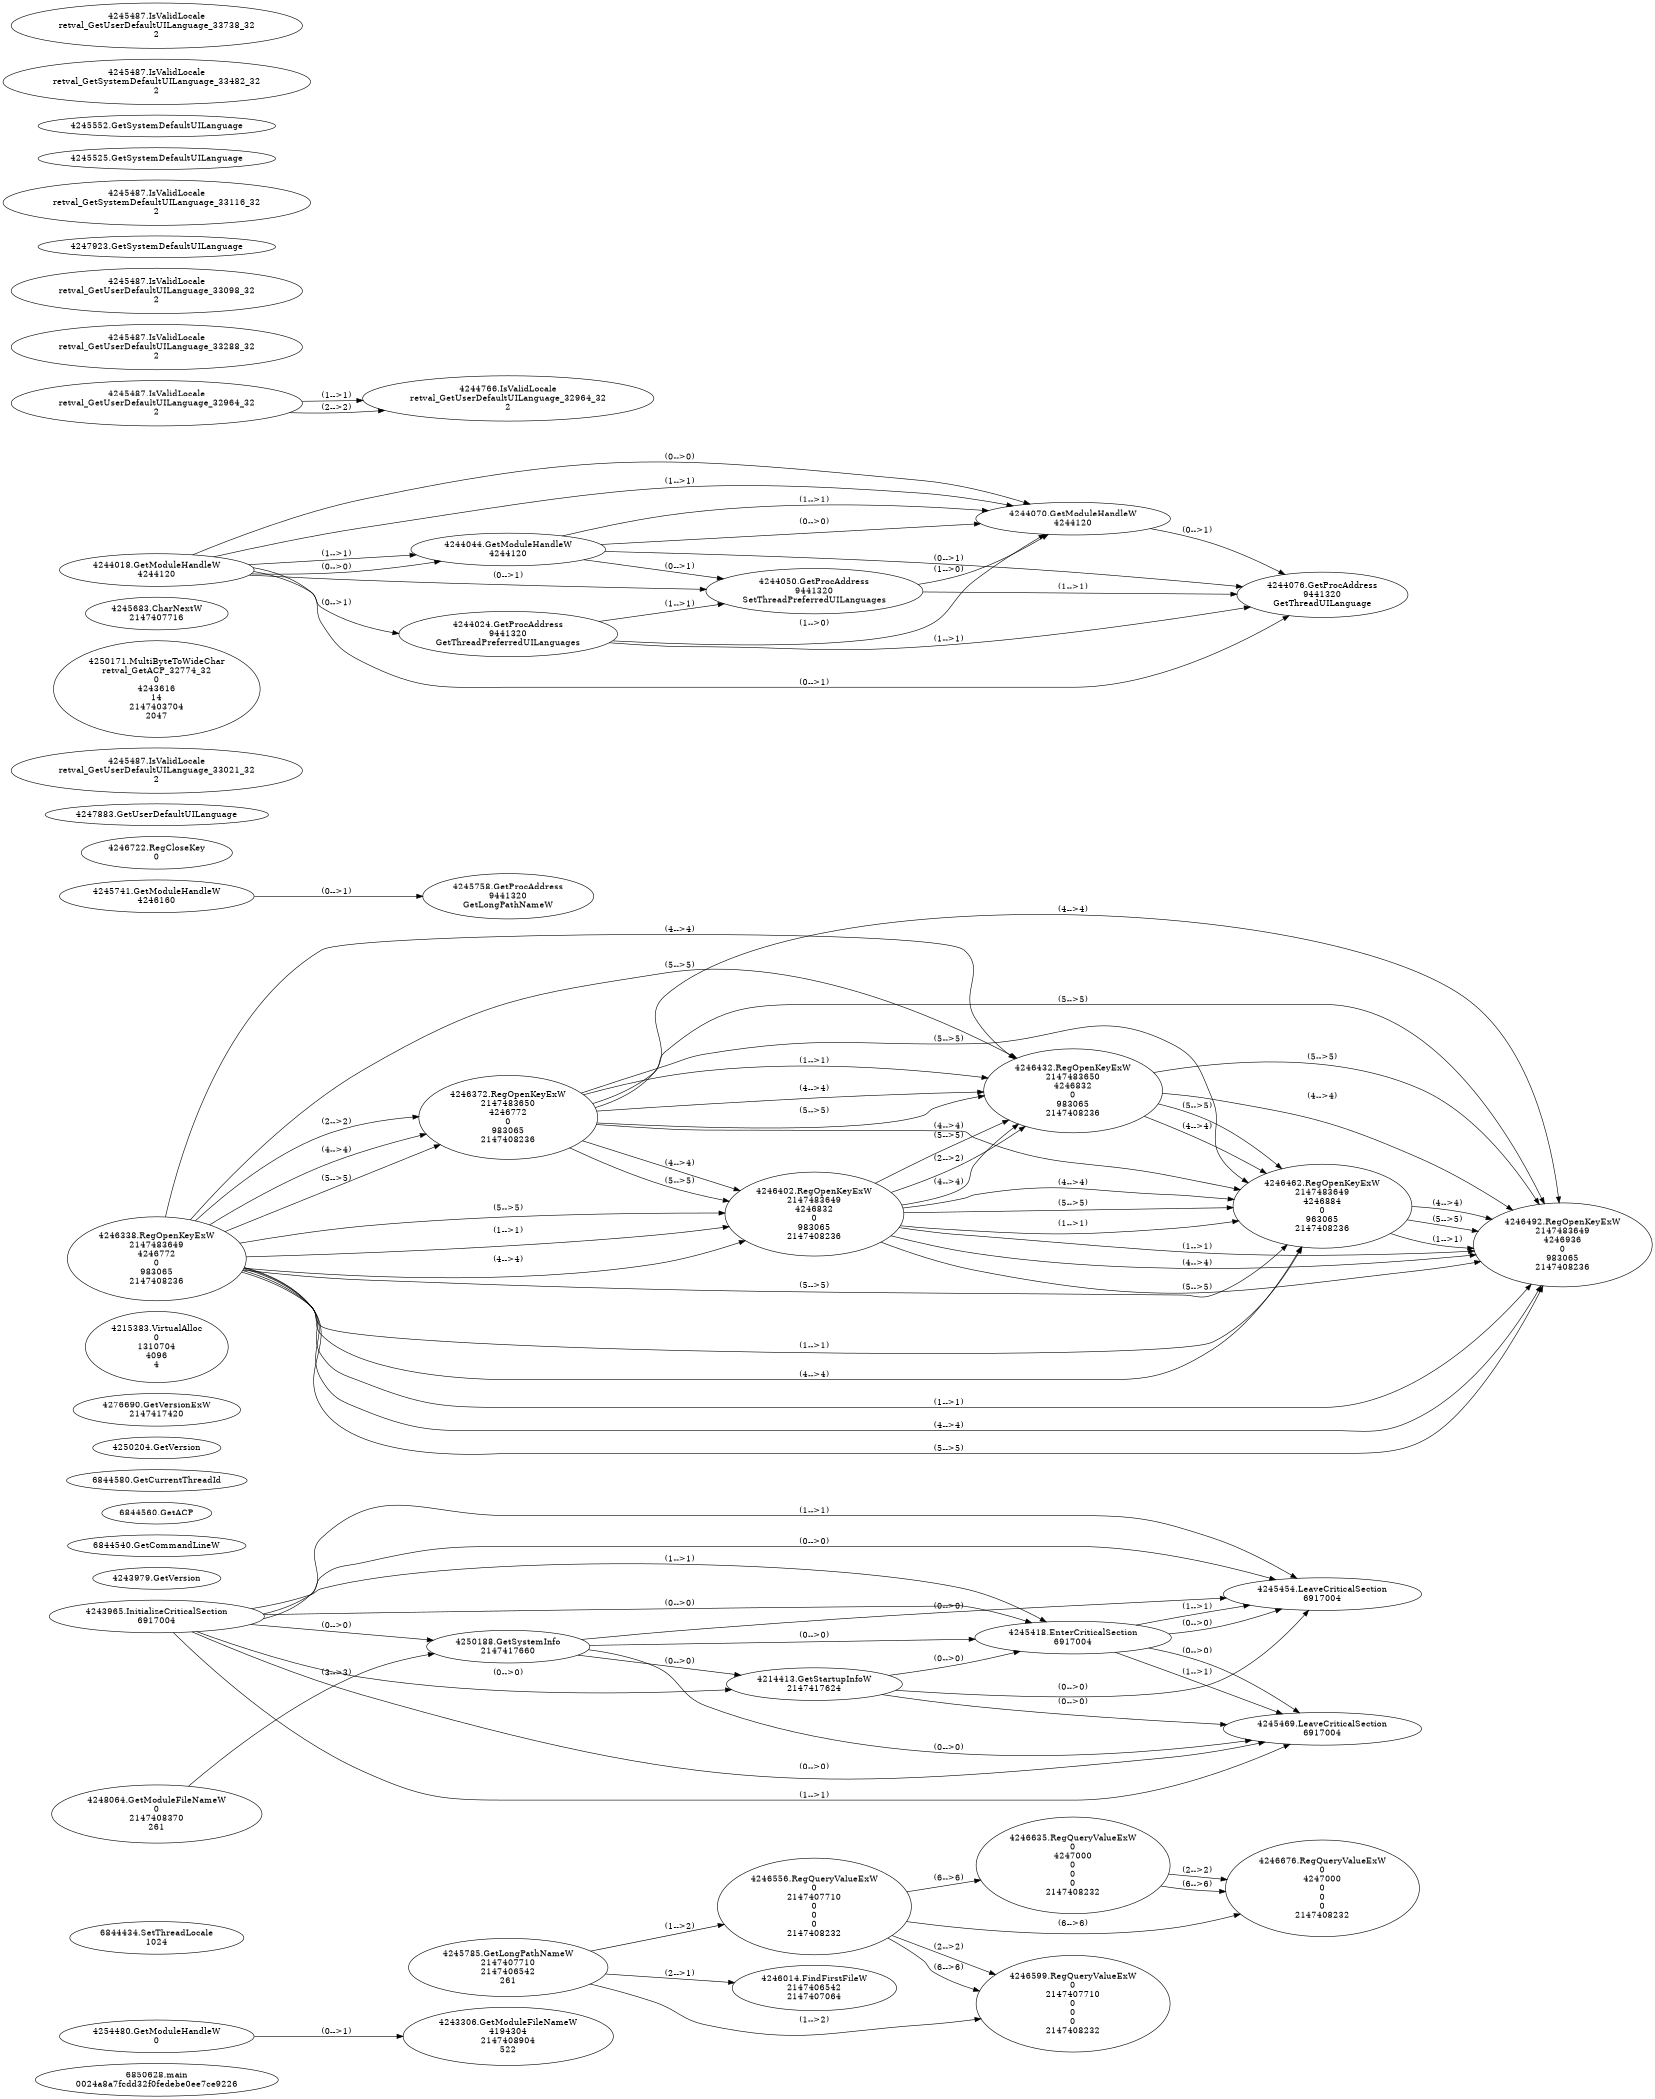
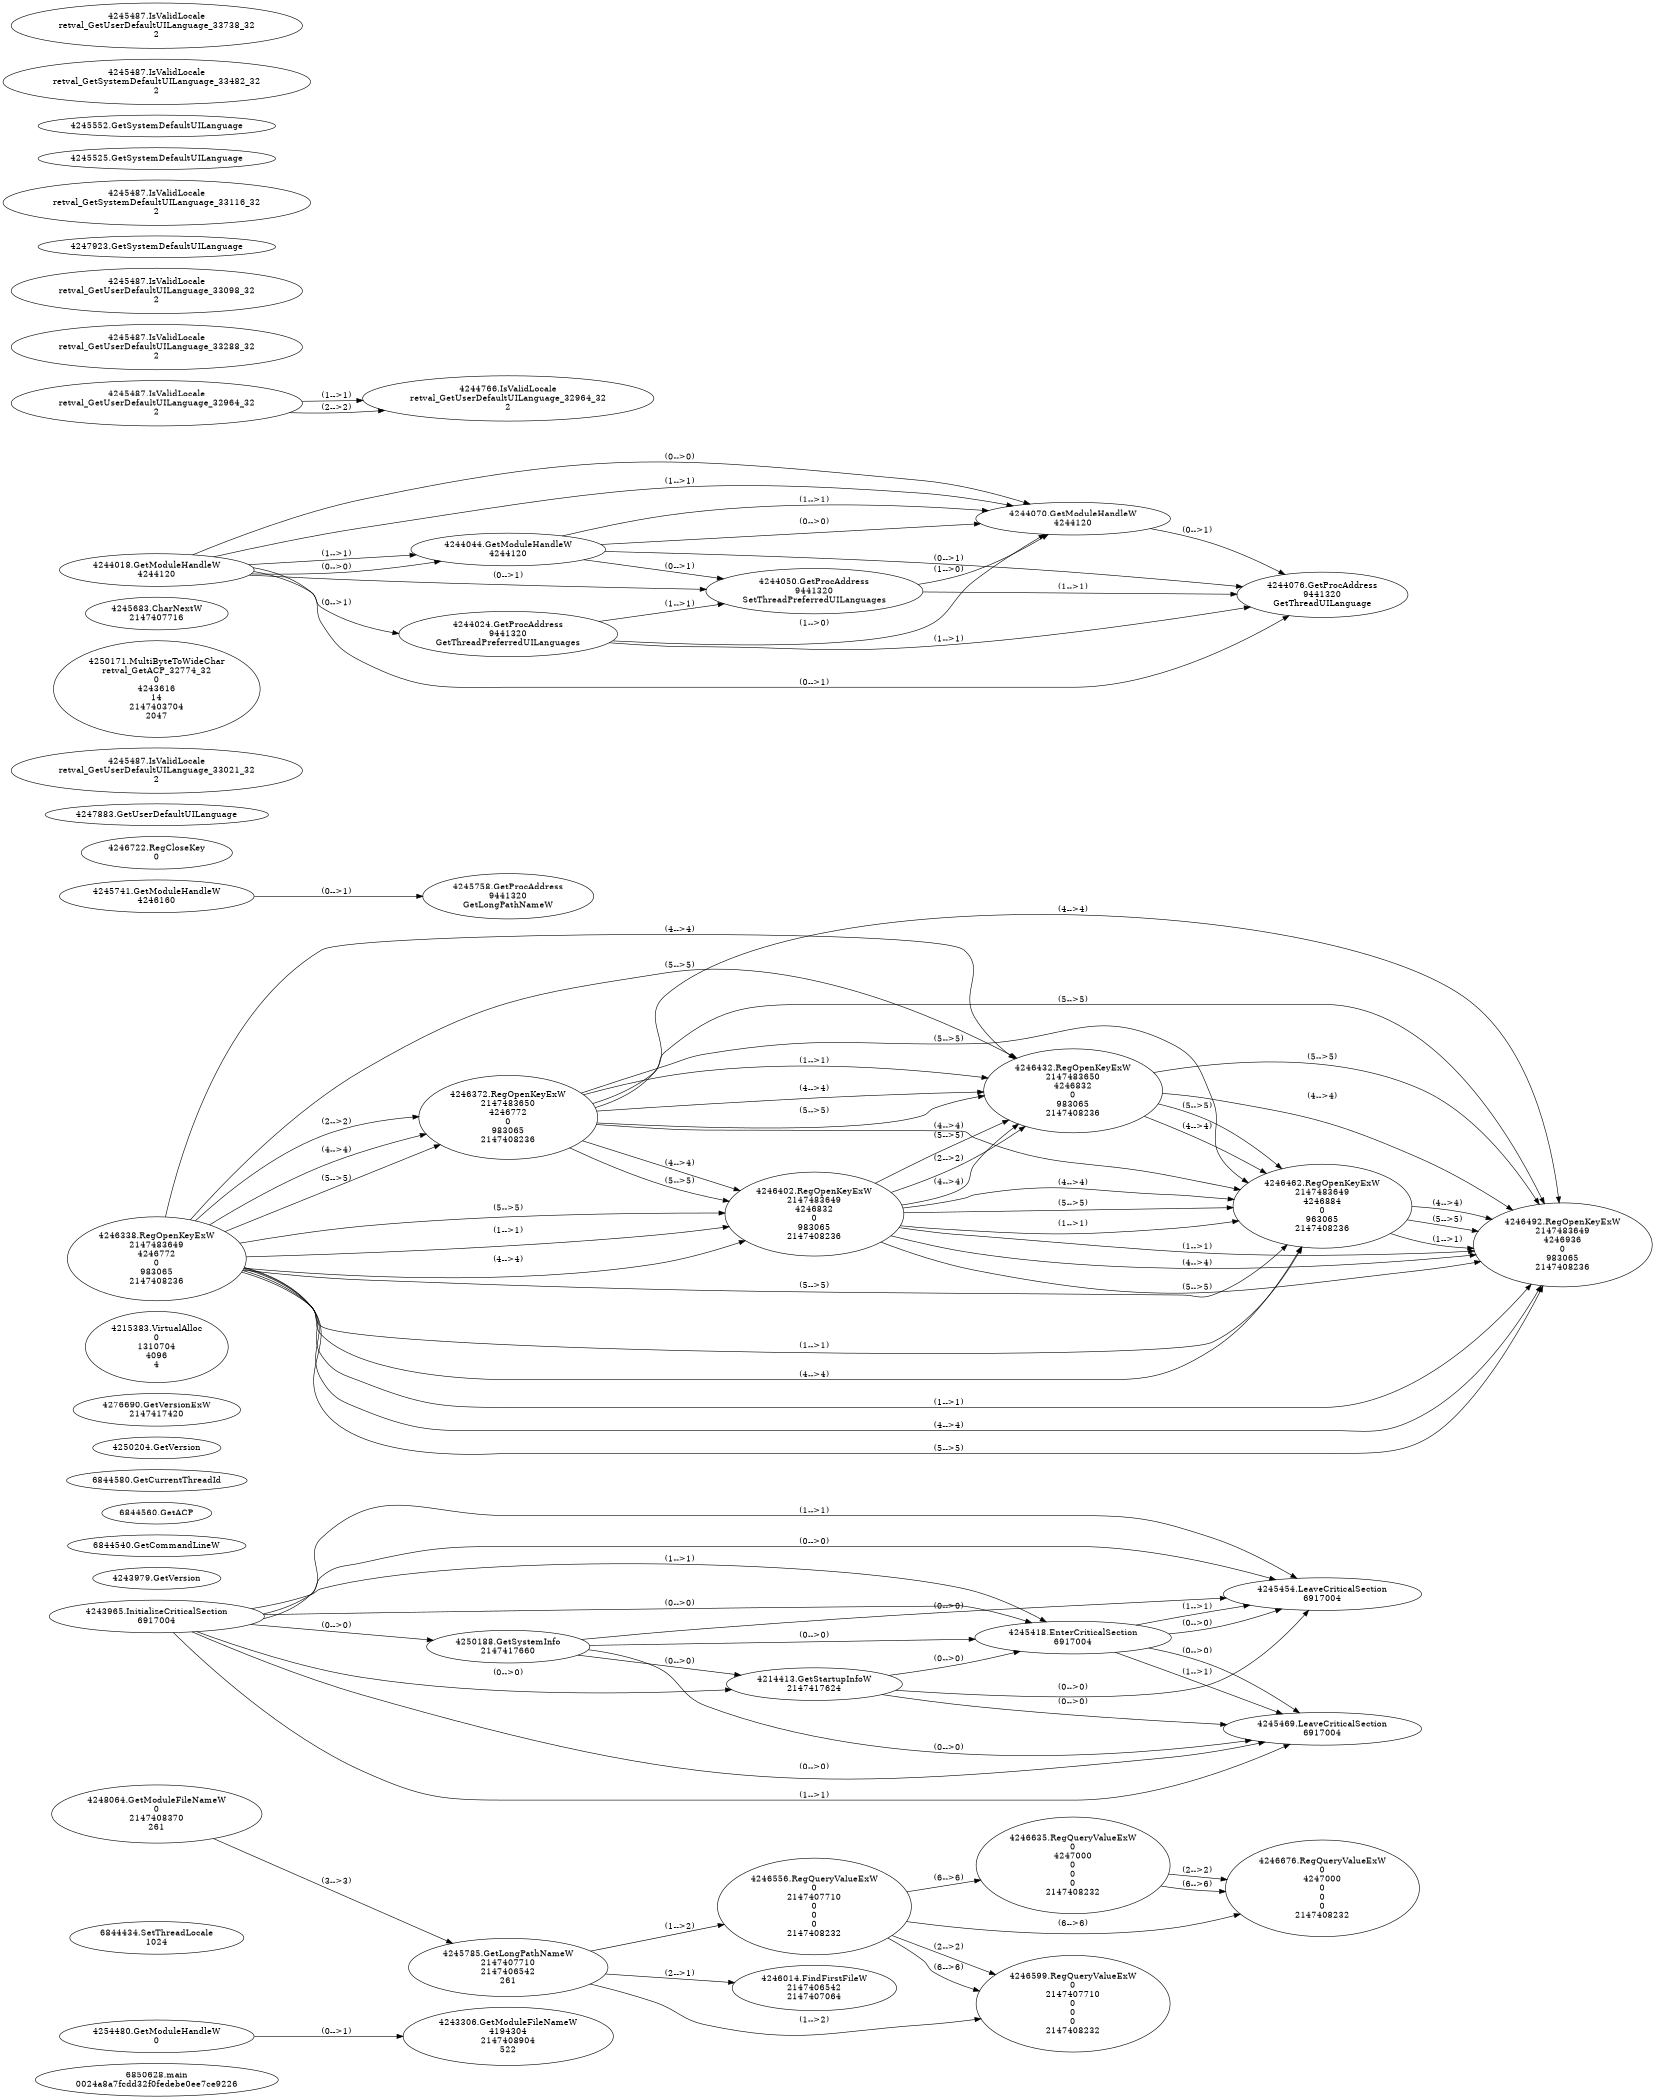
edge "4248064.GetModuleFileNameW 0 2147408370 261" -> "4250188.GetSystemInfo 2147417660": now "4248064.GetModuleFileNameW 0 2147408370 261" -> "4245785.GetLongPathNameW 2147407710 2147406542 261"
